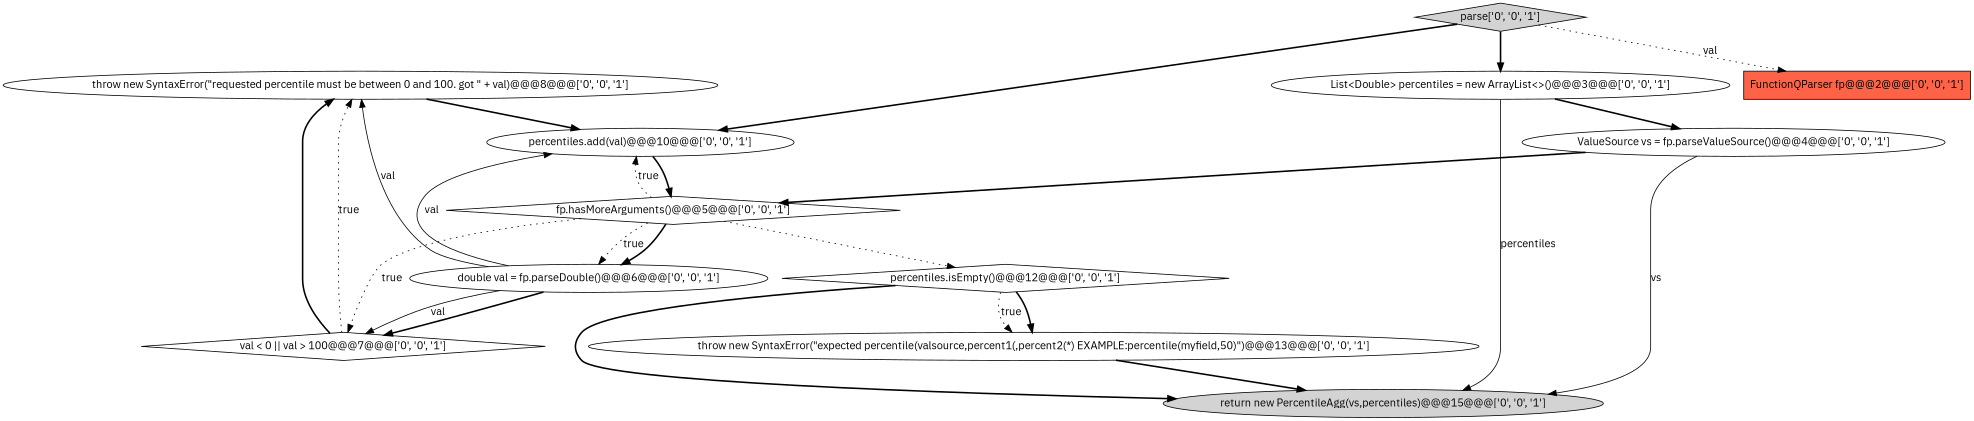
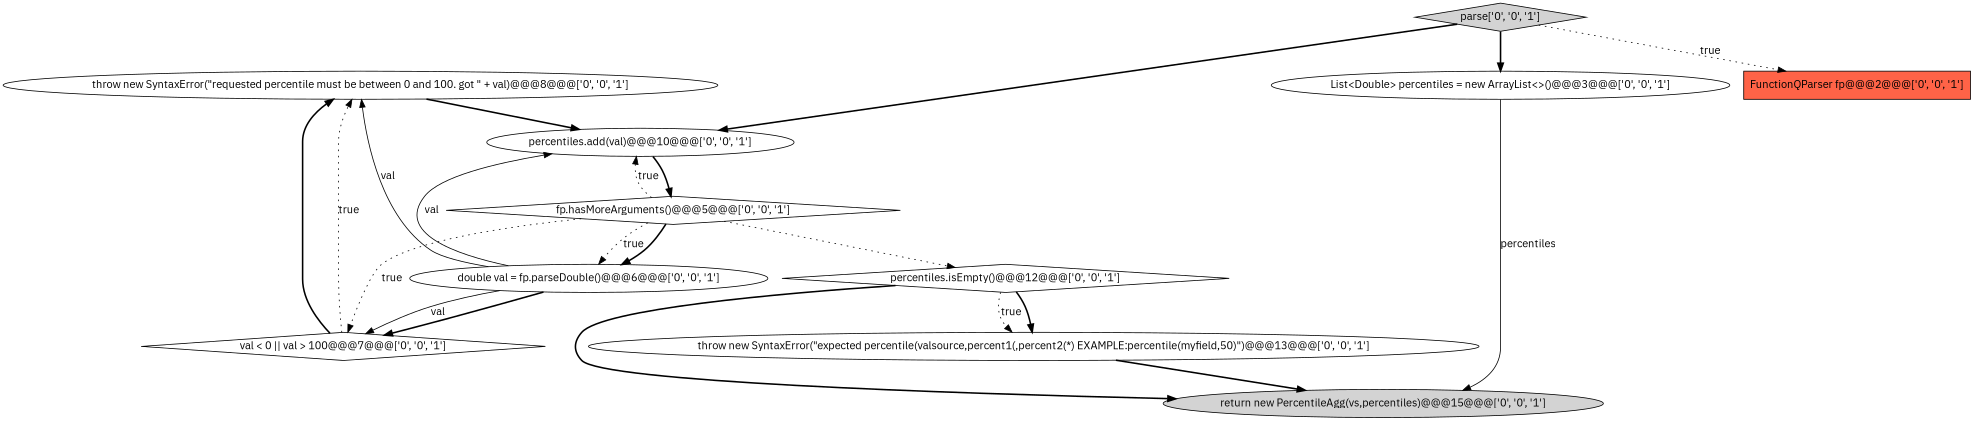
edge "parse['0', '0', '1']" -> "FunctionQParser fp@@@2@@@['0', '0', '1']": label "val" -> "true"
node "ValueSource vs = fp.parseValueSource()@@@4@@@['0', '0', '1']": removed
